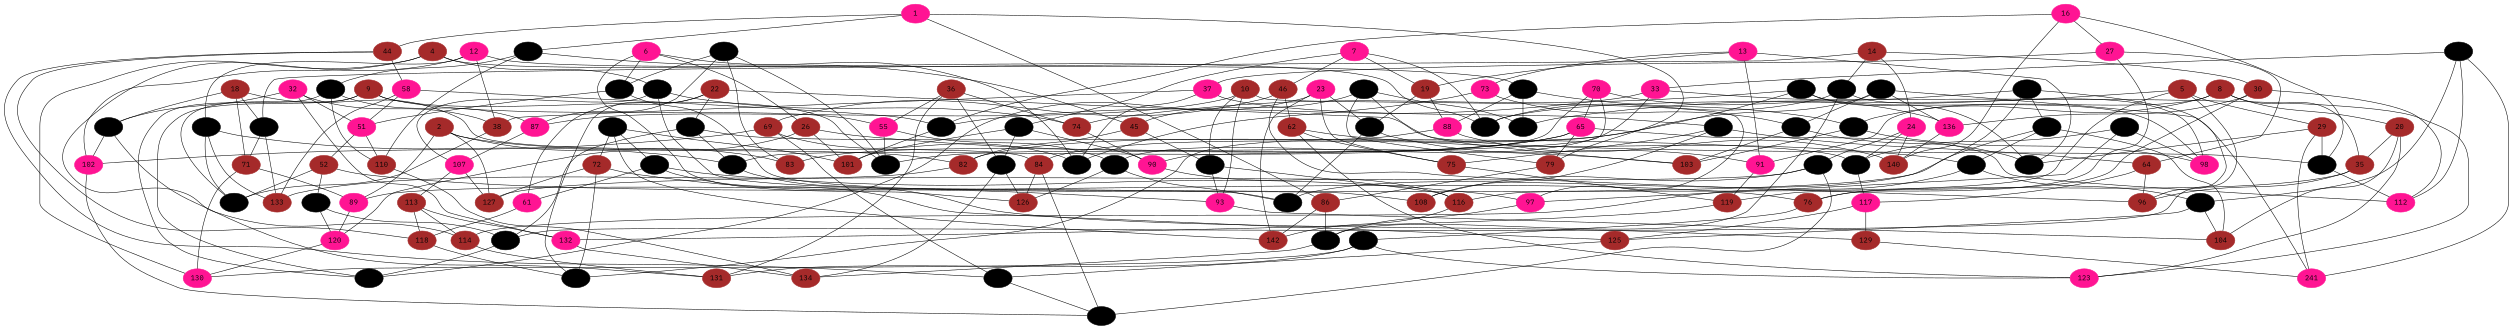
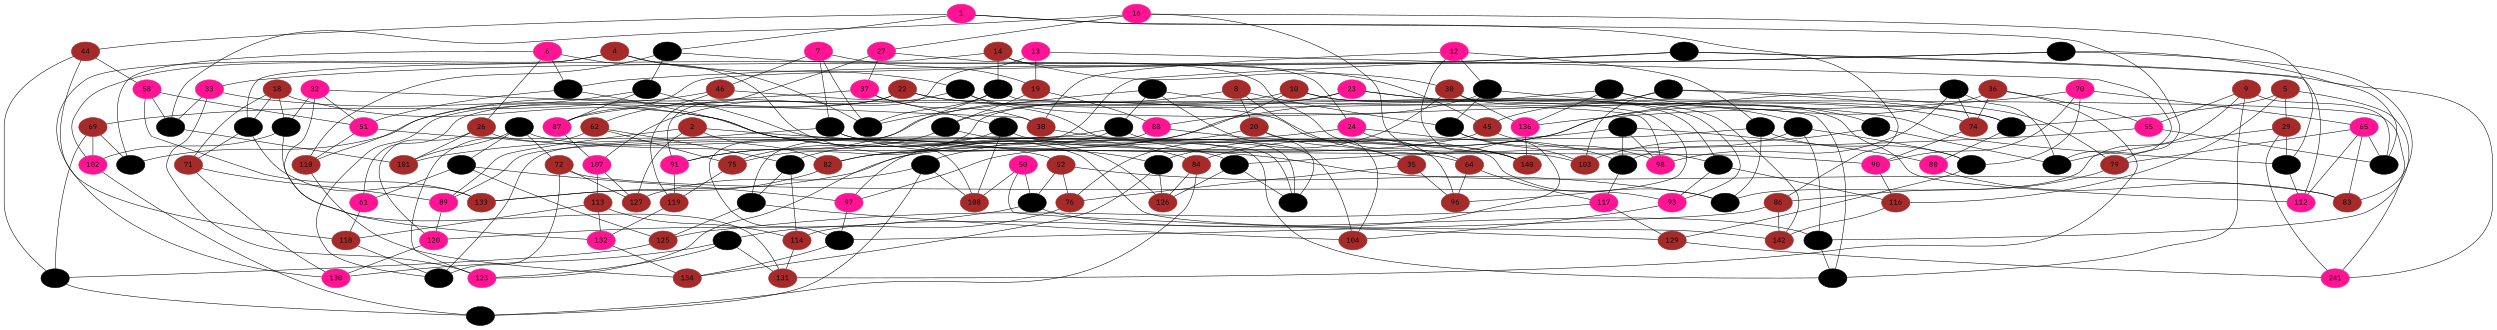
node "73": removed
node "50": added
node "80": added
